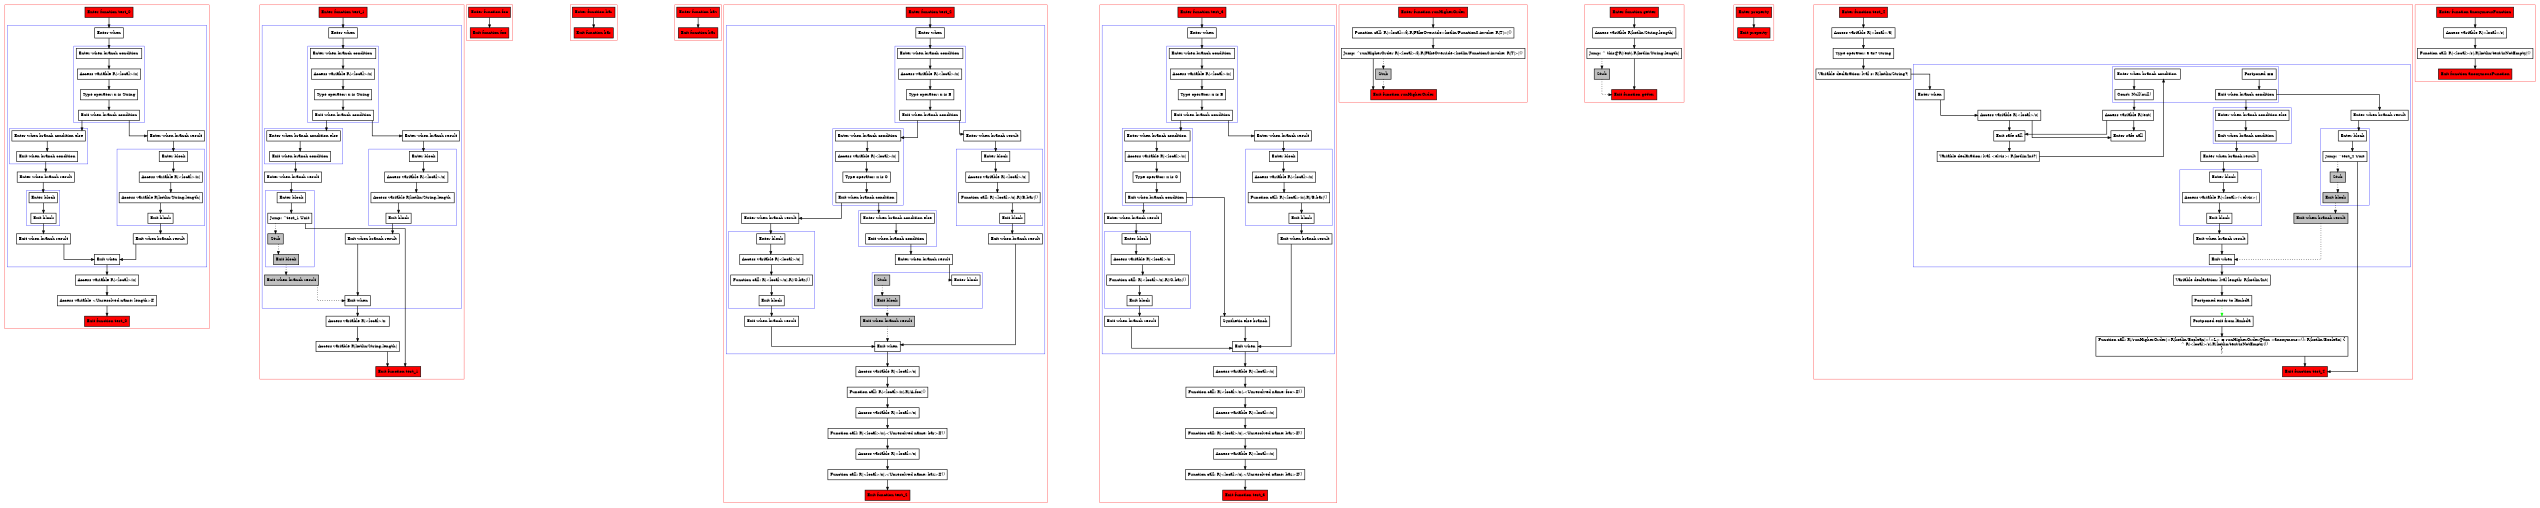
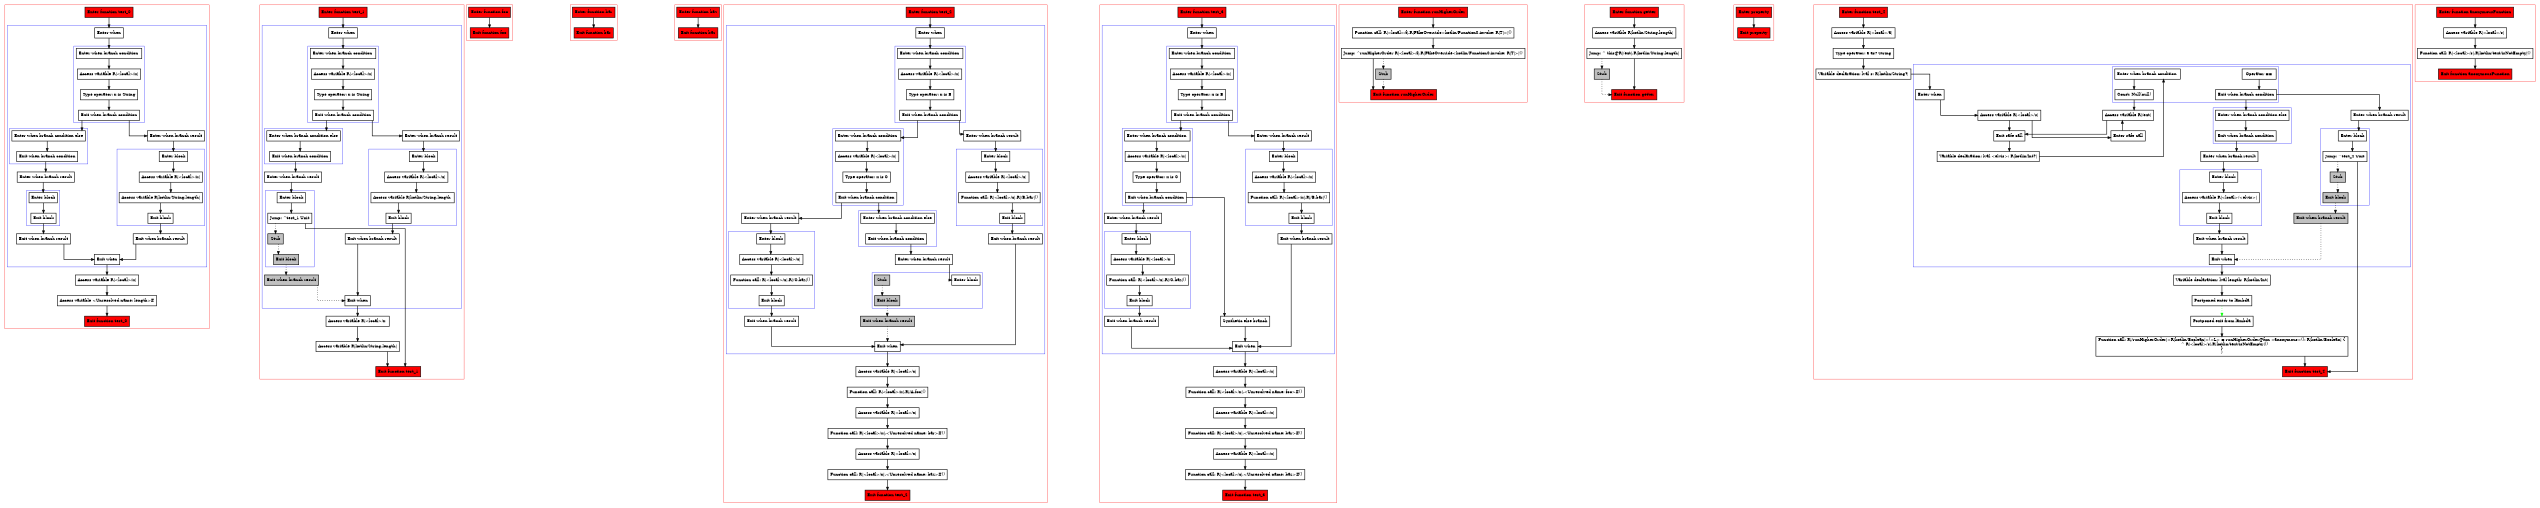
node "Postponed ==": label "Postponed ==" -> "Operator =="
edge "Access variable R|/ext|" -> "Enter safe call": reversed
